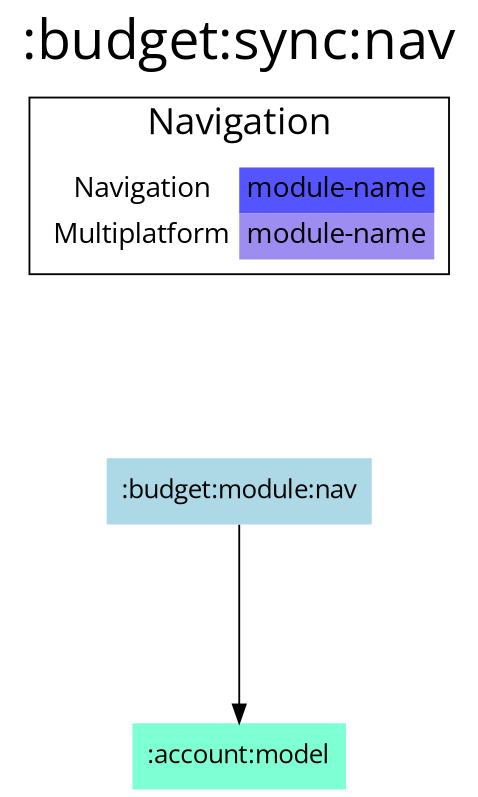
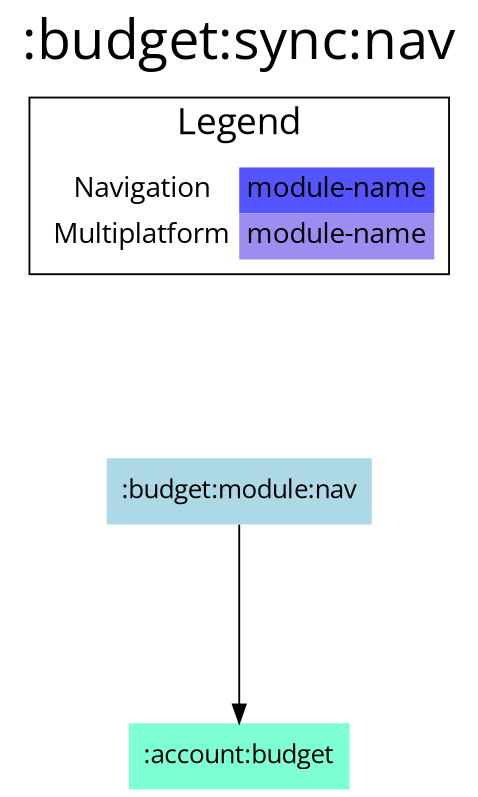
cluster "Navigation": label "Navigation" -> "Legend"
node ":account:model": label ":account:model" -> ":account:budget"
